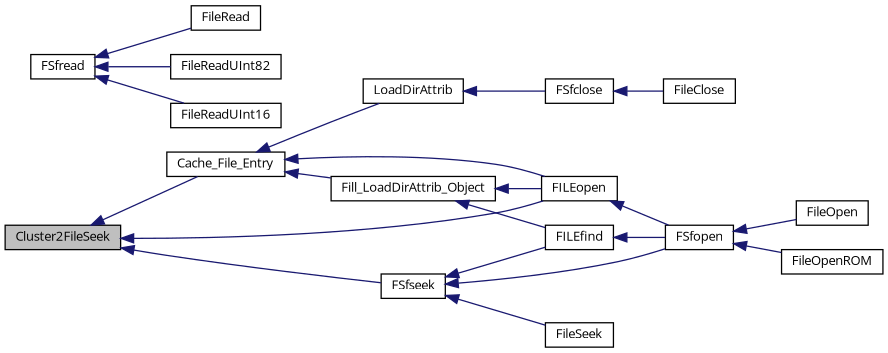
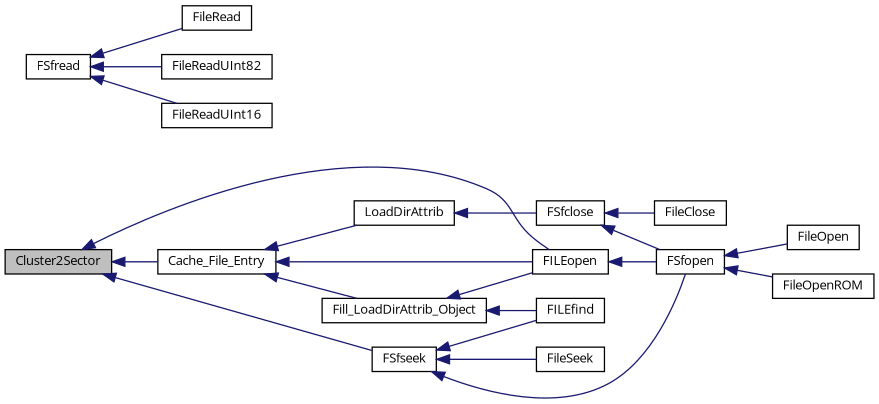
node "Cluster2FileSeek": label "Cluster2FileSeek" -> "Cluster2Sector"
edge "FSfopen" -> "FILEfind": now "FSfopen" -> "FSfclose"
